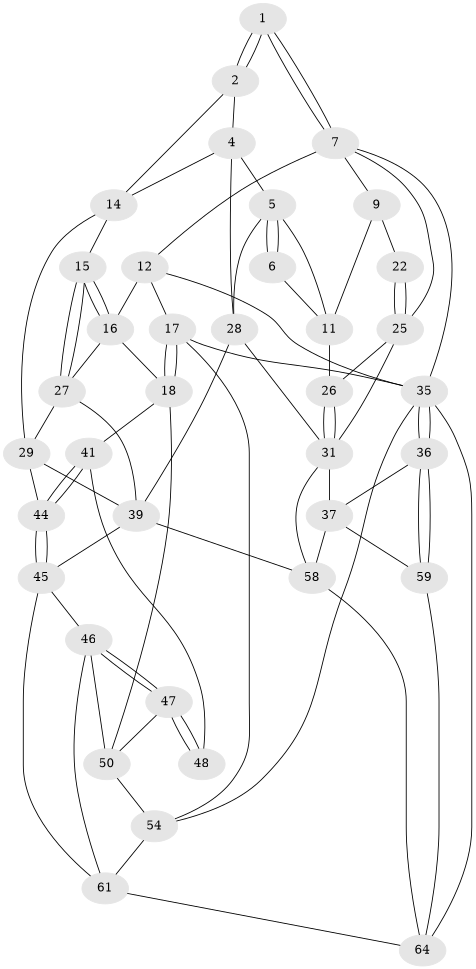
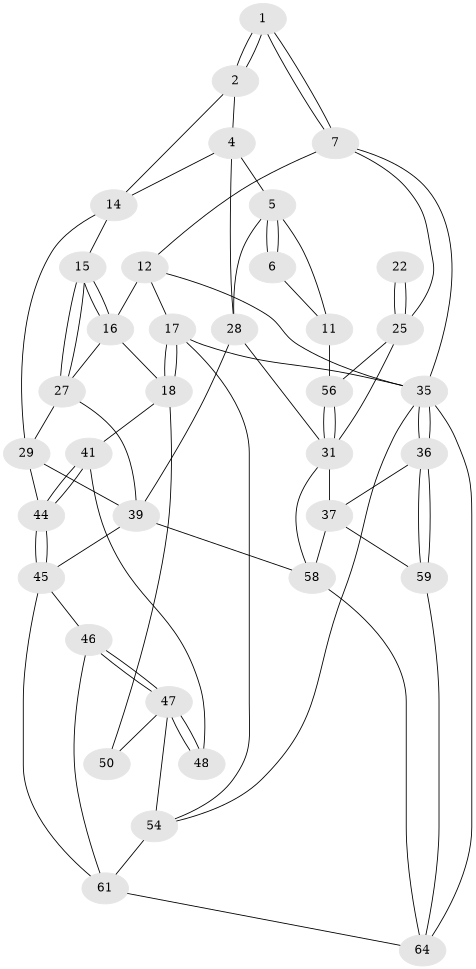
node "9": removed
node "26": label "26" -> "56"
edge "46" -- "50": removed
edge "50" -- "54": now "47" -- "54"
